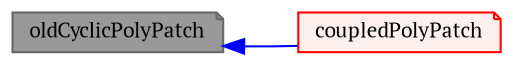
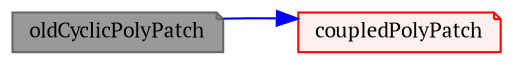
edge "coupledPolyPatch" -> "oldCyclicPolyPatch": reversed
